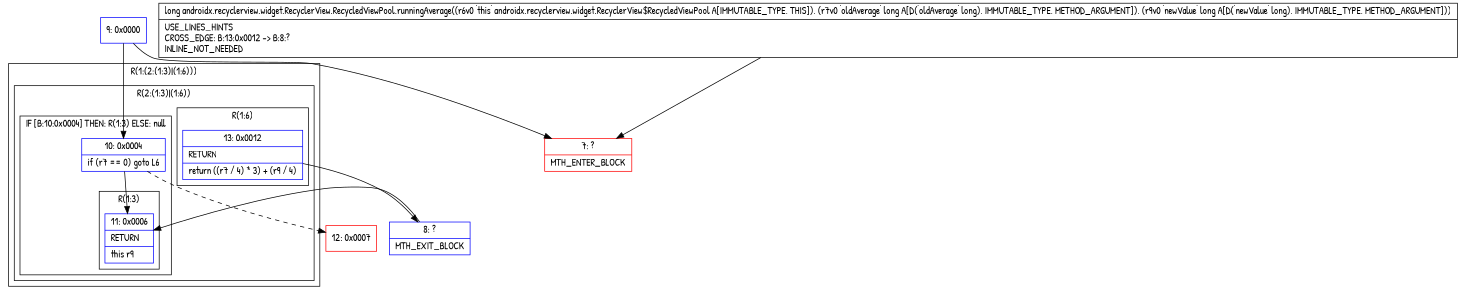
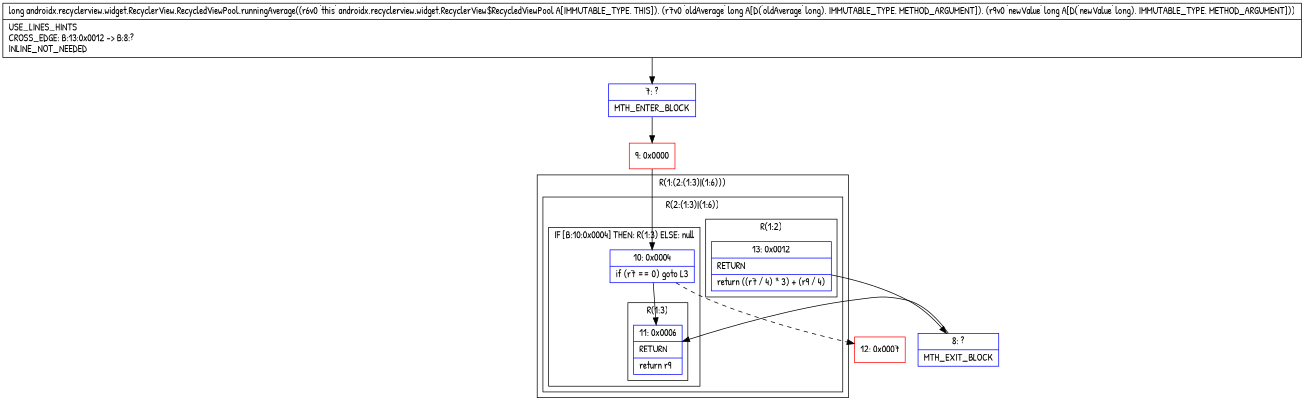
node "9: 0x0000": color blue -> red
edge "9: 0x0000" -> "7: ?": reversed
cluster "R(1:6)": label "R(1:6)" -> "R(1:2)"
node "7: ?": color red -> blue
node "10: 0x0004": text "if (r7 == 0) goto L6" -> "if (r7 == 0) goto L3"
node "11: 0x0006": text "this r9" -> "return r9"
